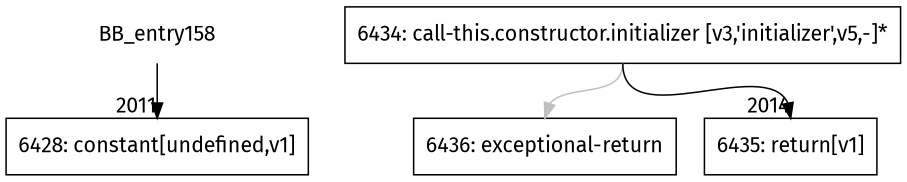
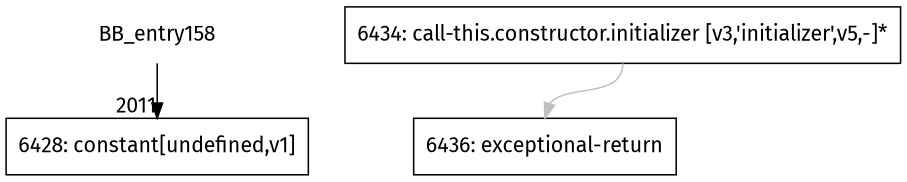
node "6435: return[v1]": removed
